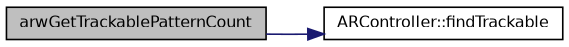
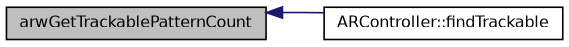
edge "arwGetTrackablePatternCount" -> "ARController::findTrackable": reversed
